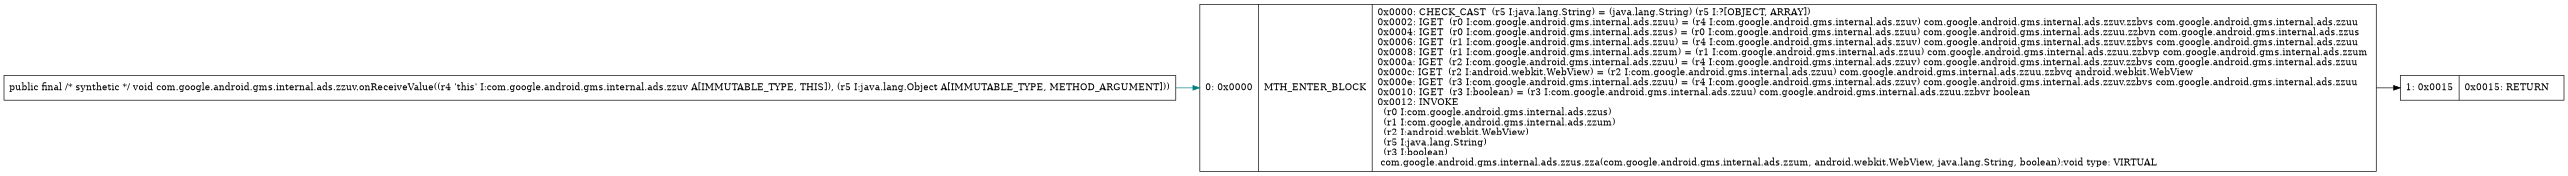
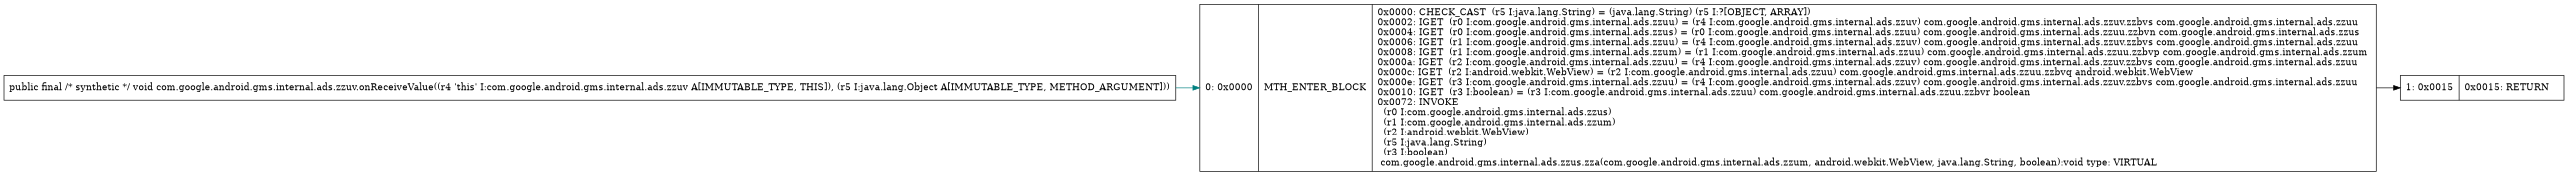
node "0: 0x0000": text "0x0012: INVOKE" -> "0x0072: INVOKE"
